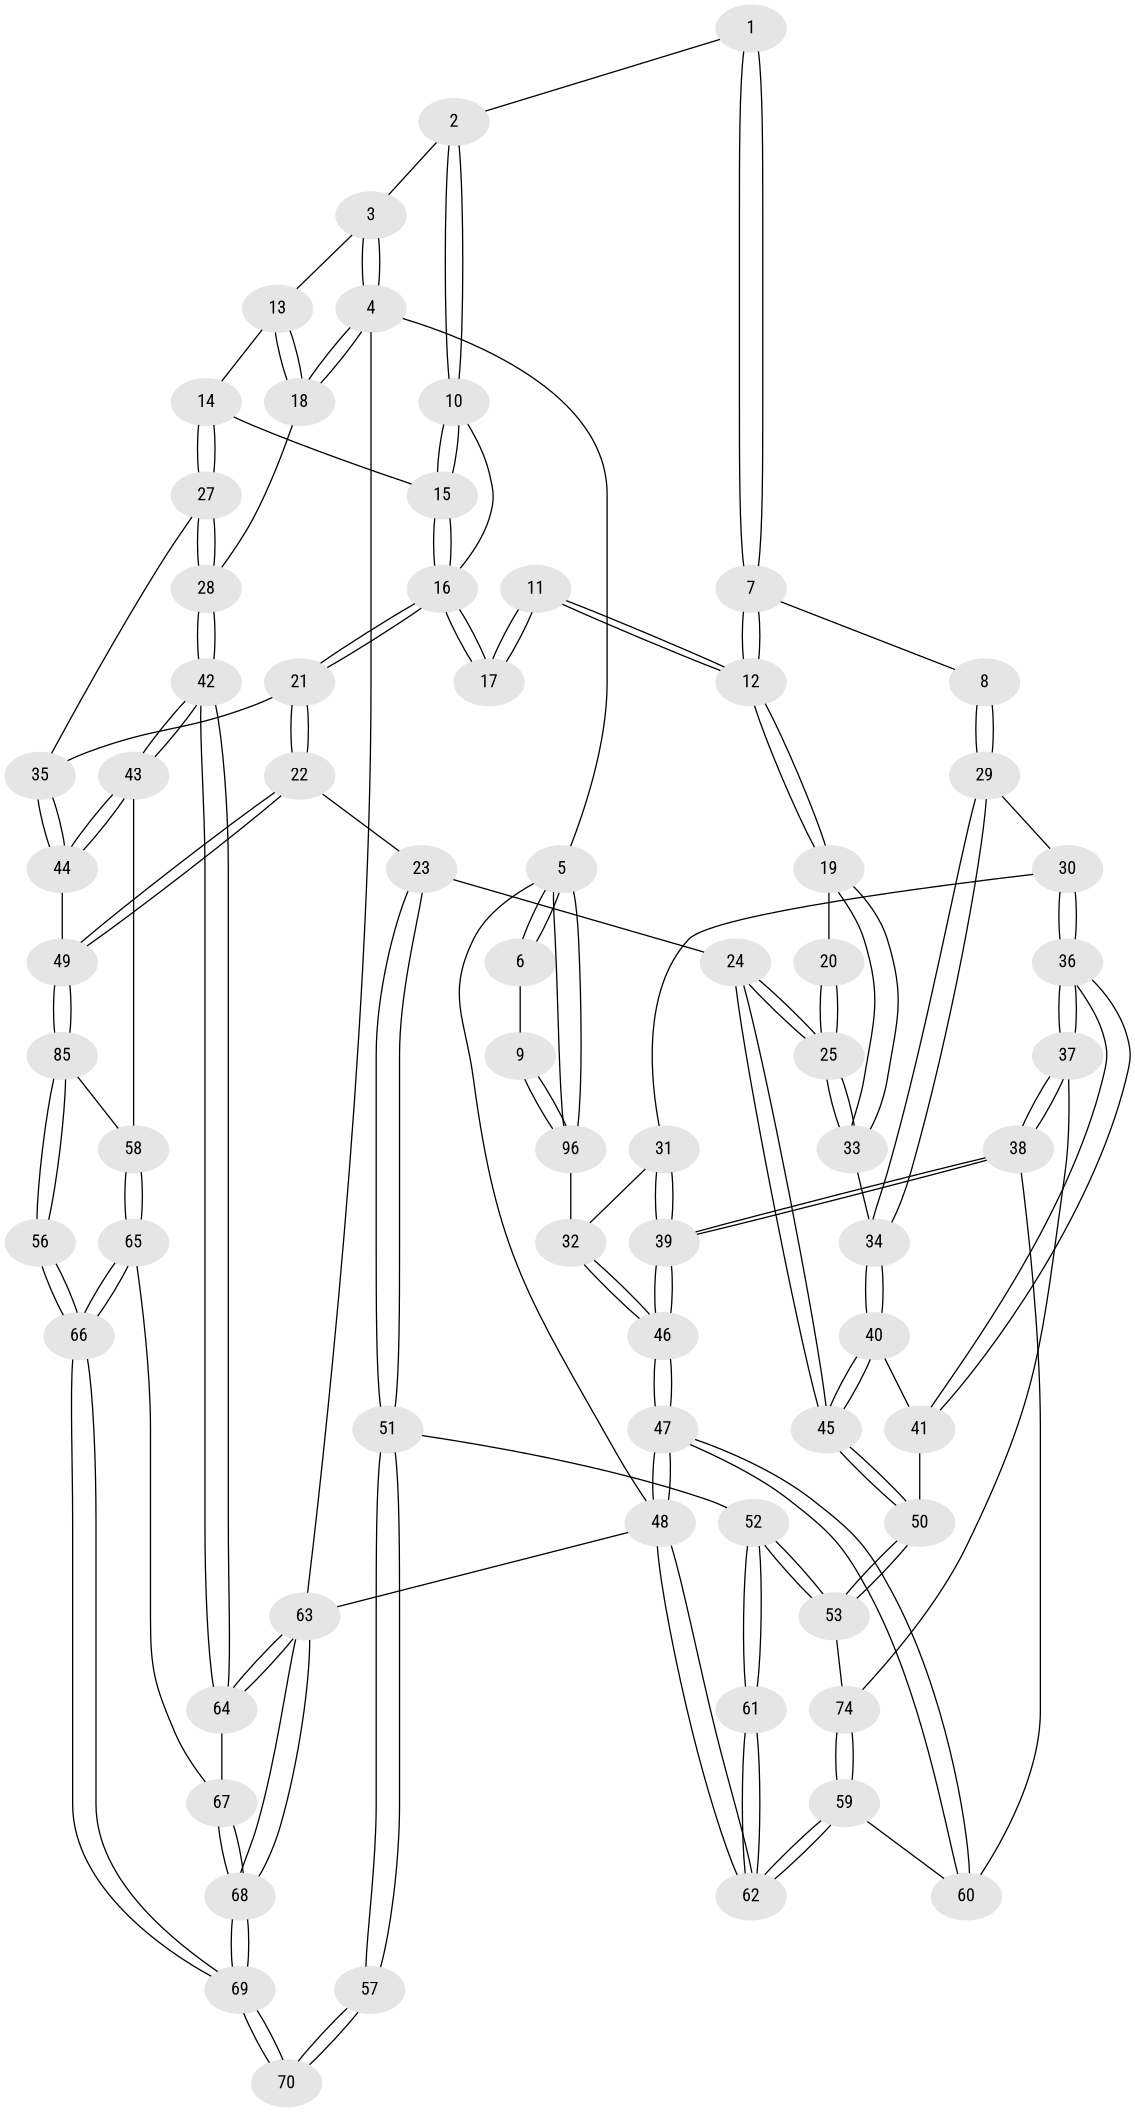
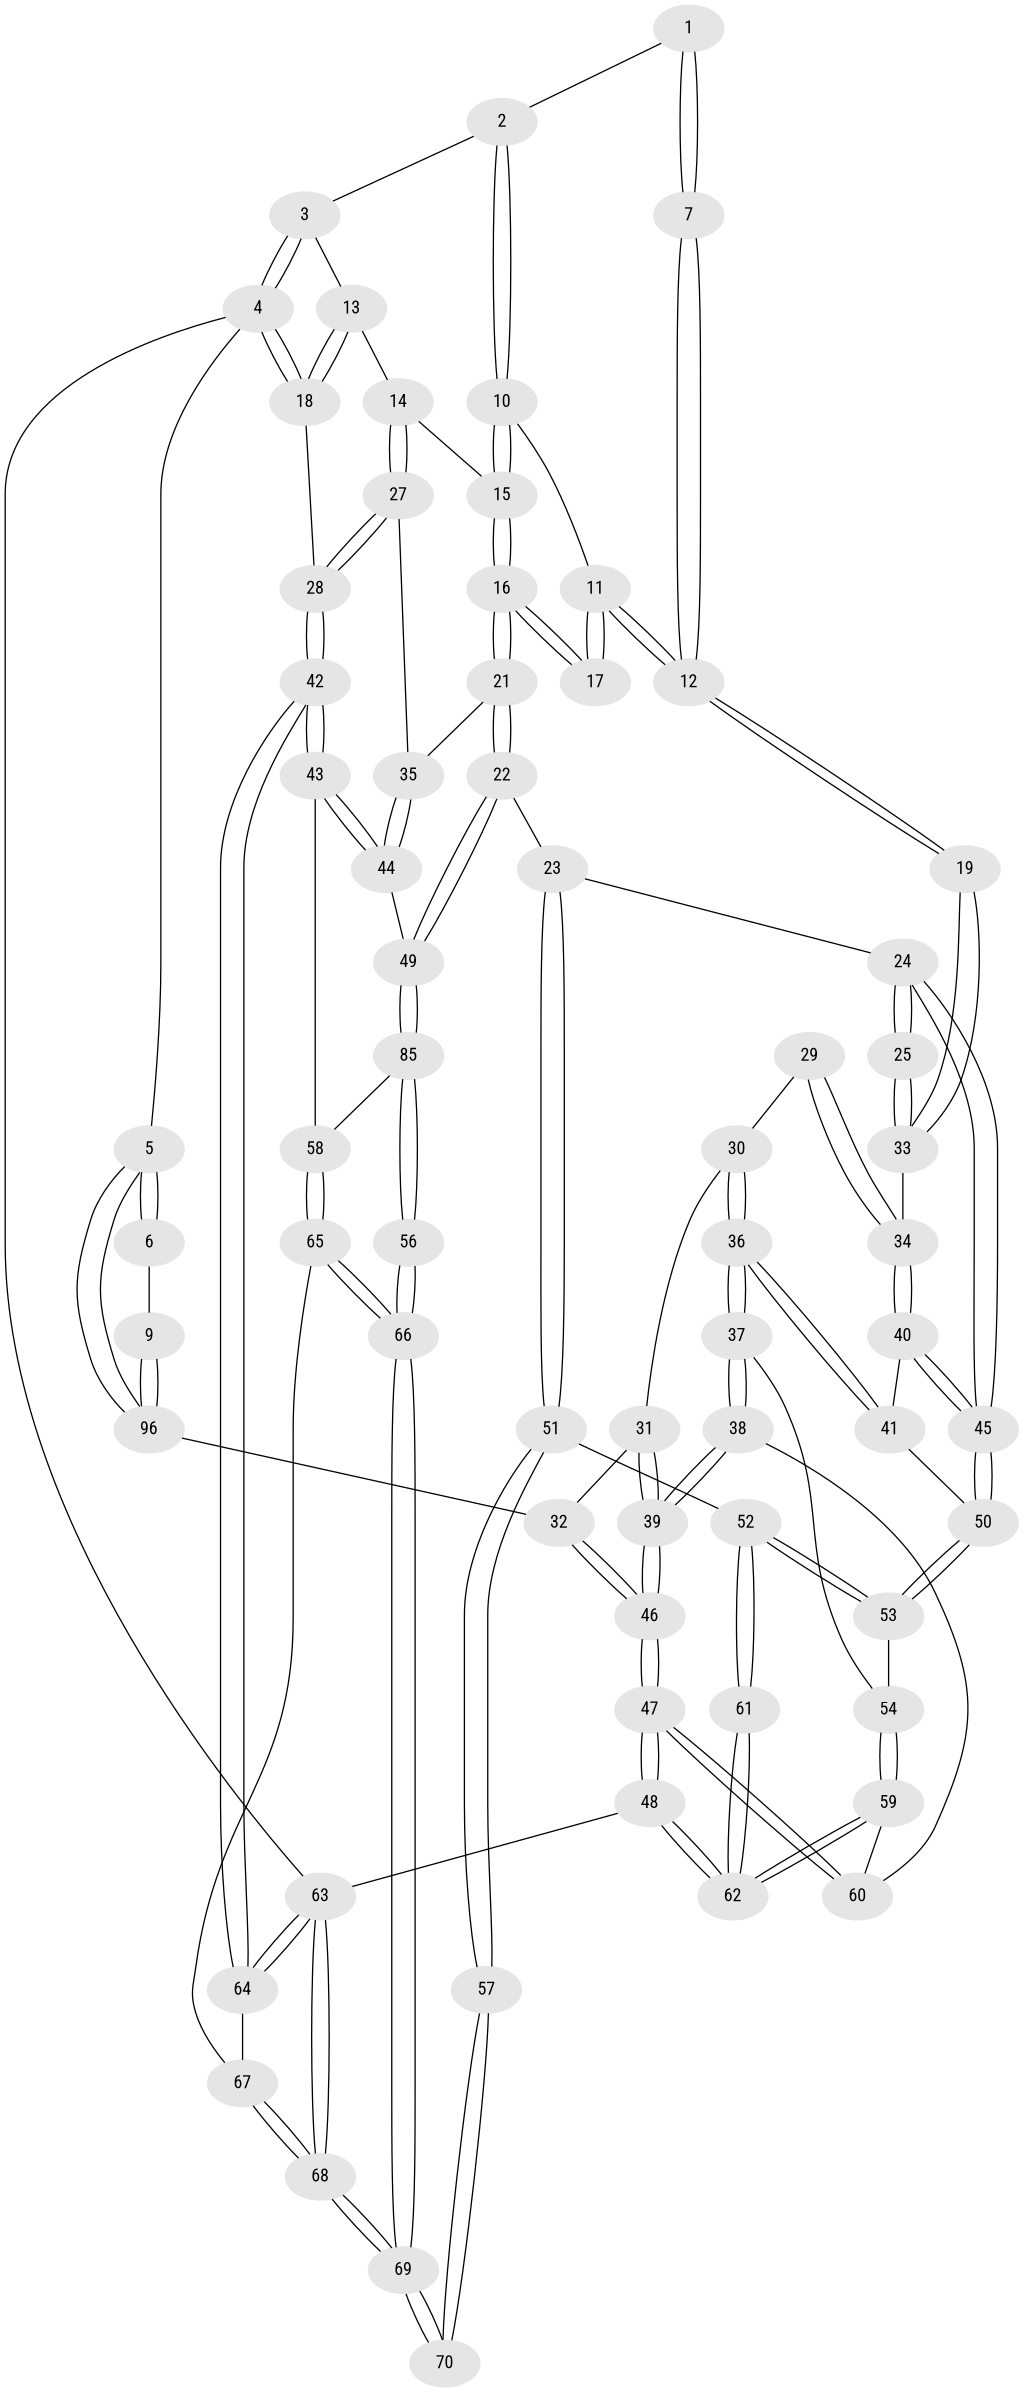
edge "10" -- "16": now "10" -- "11"
node "8": removed
node "20": removed
edge "5" -- "48": removed
node "74": label "74" -> "54"
